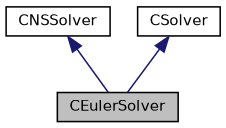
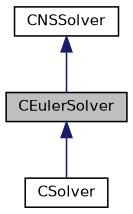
edge "CEulerSolver" -> "CSolver": reversed
